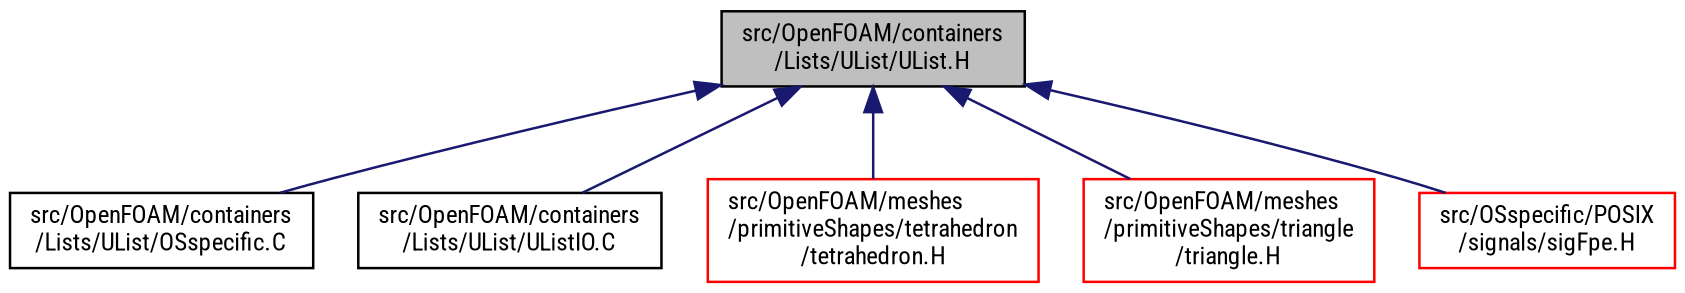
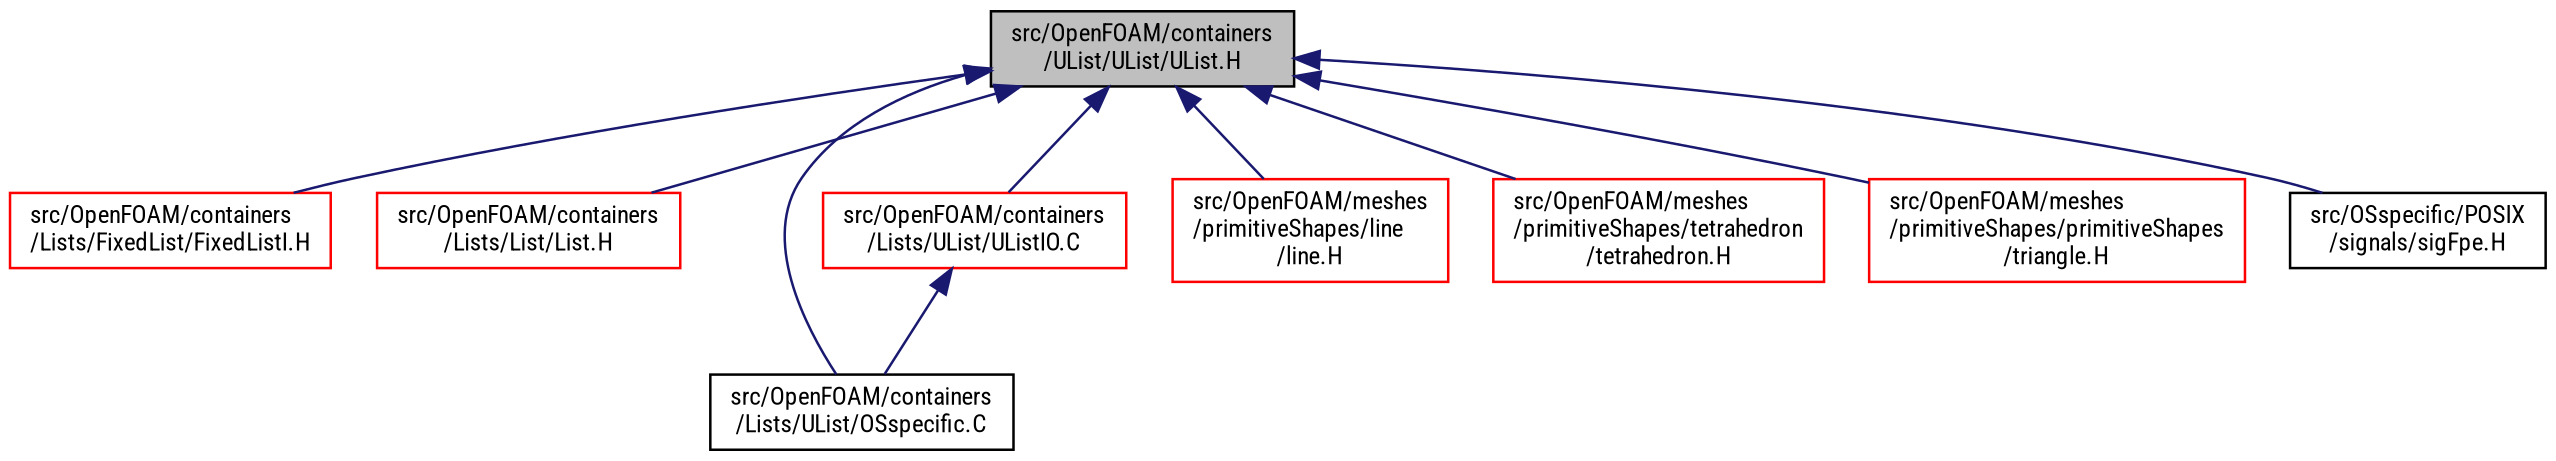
node "src/OpenFOAM/containers /Lists/UList/UList.H": label "src/OpenFOAM/containers /Lists/UList/UList.H" -> "src/OpenFOAM/containers /UList/UList/UList.H"
node "src/OpenFOAM/containers /Lists/FixedList/FixedListI.H": added
node "src/OpenFOAM/containers /Lists/UList/UListIO.C": color black -> red
node "src/OpenFOAM/containers /Lists/List/List.H": added
node "src/OpenFOAM/meshes /primitiveShapes/triangle /triangle.H": label "src/OpenFOAM/meshes /primitiveShapes/triangle /triangle.H" -> "src/OpenFOAM/meshes /primitiveShapes/primitiveShapes /triangle.H"
node "src/OpenFOAM/meshes /primitiveShapes/line /line.H": added
node "src/OSspecific/POSIX /signals/sigFpe.H": color red -> black
edge "src/OpenFOAM/containers /Lists/UList/OSspecific.C" -> "src/OpenFOAM/containers /Lists/UList/UListIO.C": added
